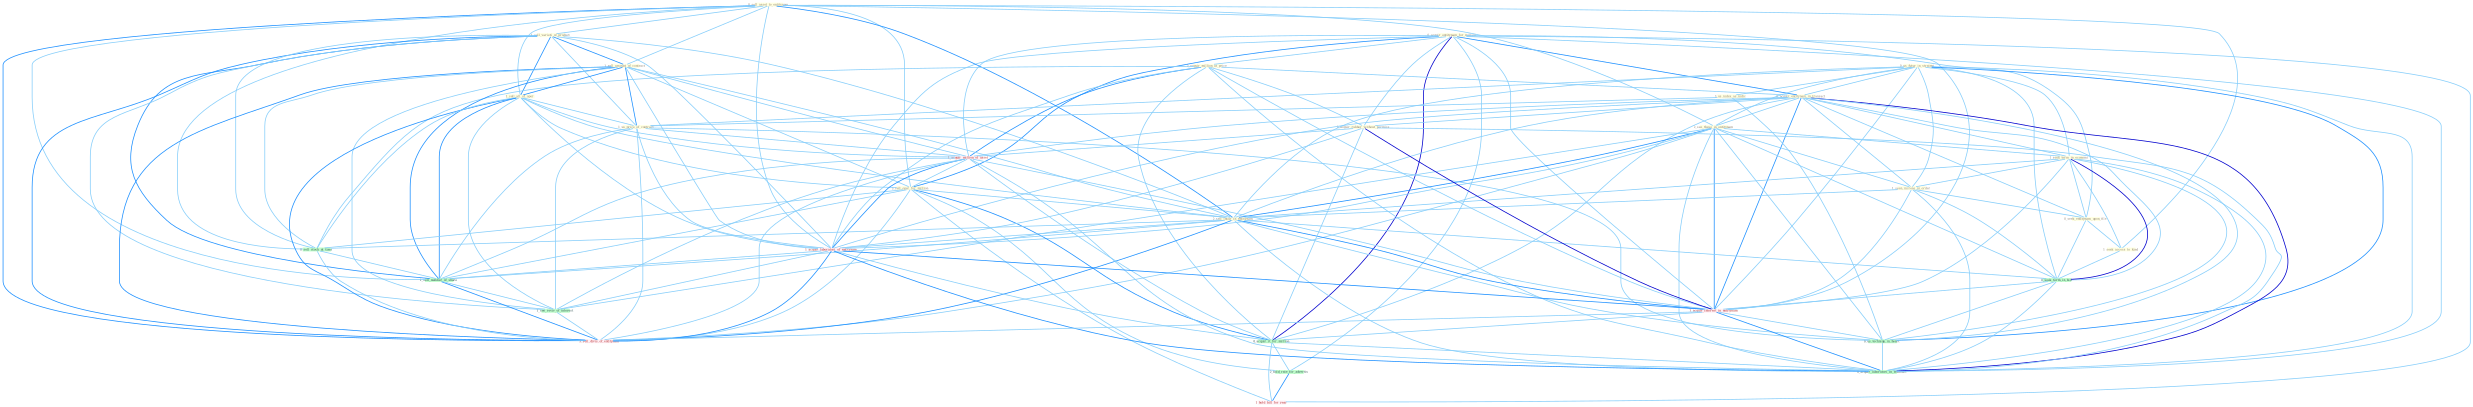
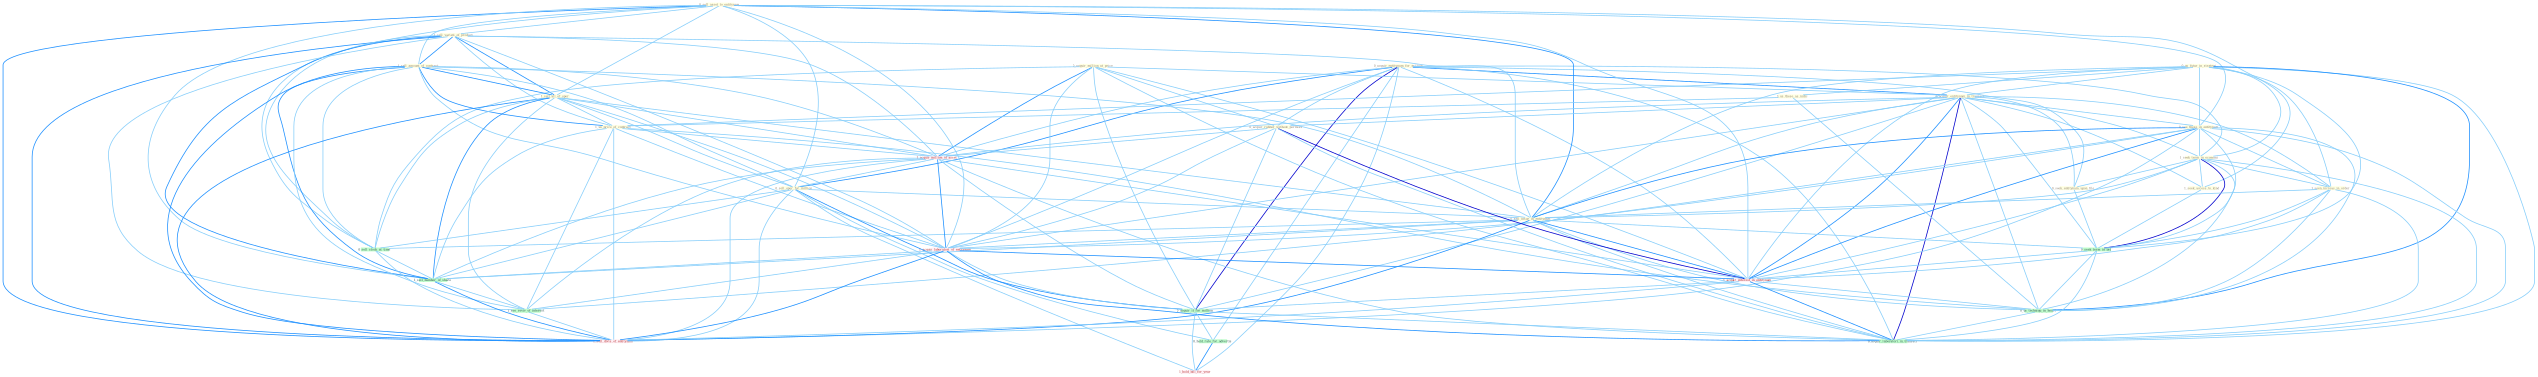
edge "1_sell_varieti_of_product" -- "1_acquir_million_of_asset": added
edge "0_acquir_entitynam_for_million" -- "0_acquir_million_at_price": now "0_acquir_entitynam_for_million" -- "1_seek_term_in_economi"
node "0_us_index_as_indic": label "0_us_index_as_indic" -> "0_us_these_as_indic"
edge "1_seen_increas_in_order" -- "0_seek_entitynam_upon_file": now "1_seen_increas_in_order" -- "0_us_techniqu_in_heart"
edge "0_seek_entitynam_upon_file" -- "1_seek_access_to_kind": now "0_acquir_entitynam_in_transact" -- "1_seek_access_to_kind"
node "5_sell_divis_of_entitynam": label "5_sell_divis_of_entitynam" -> "1_sell_divis_of_entitynam"
